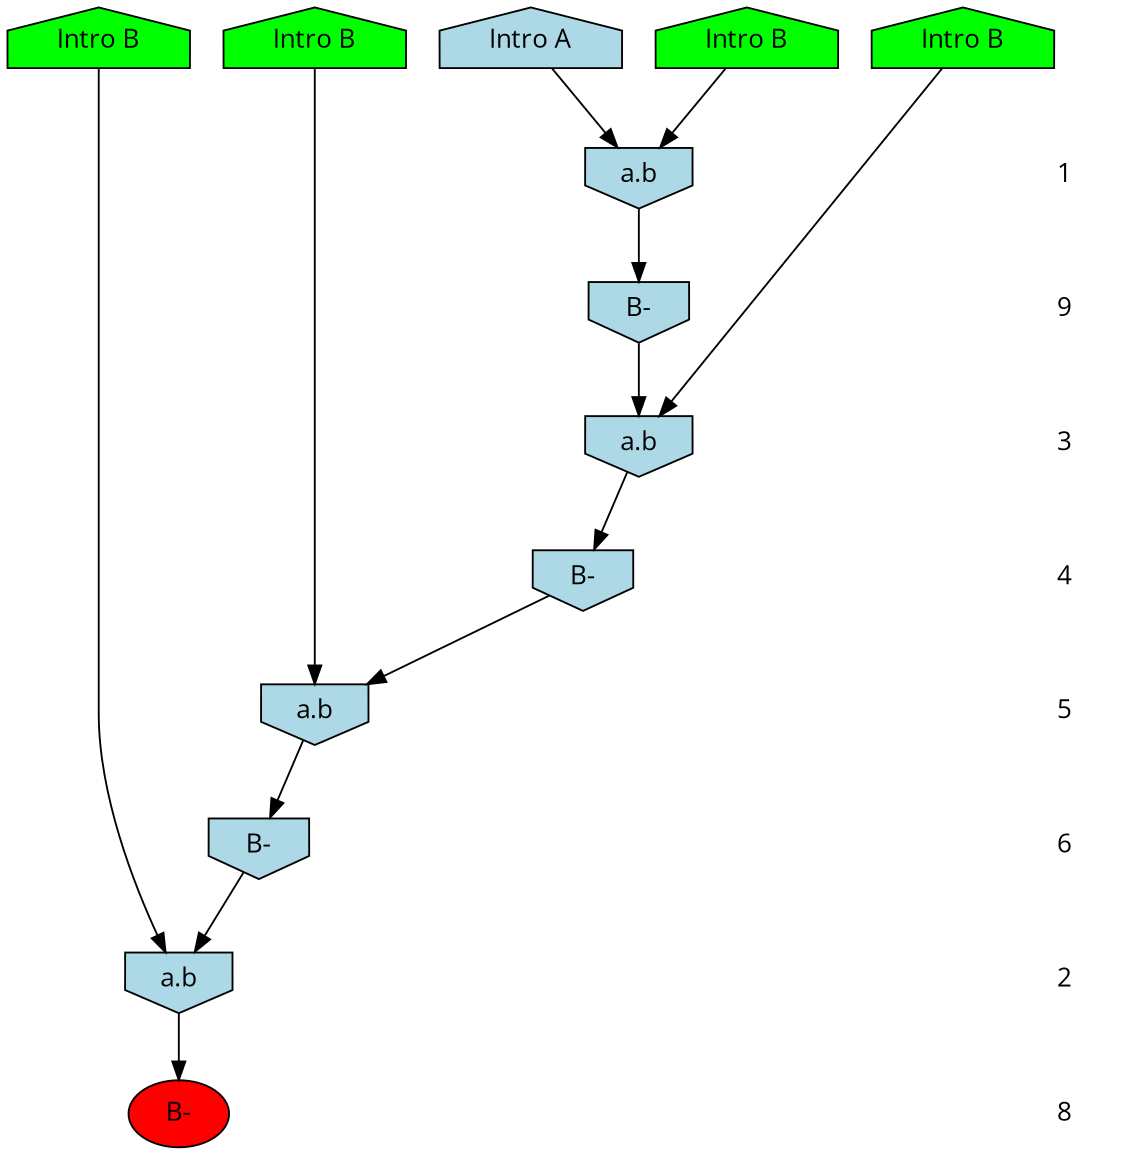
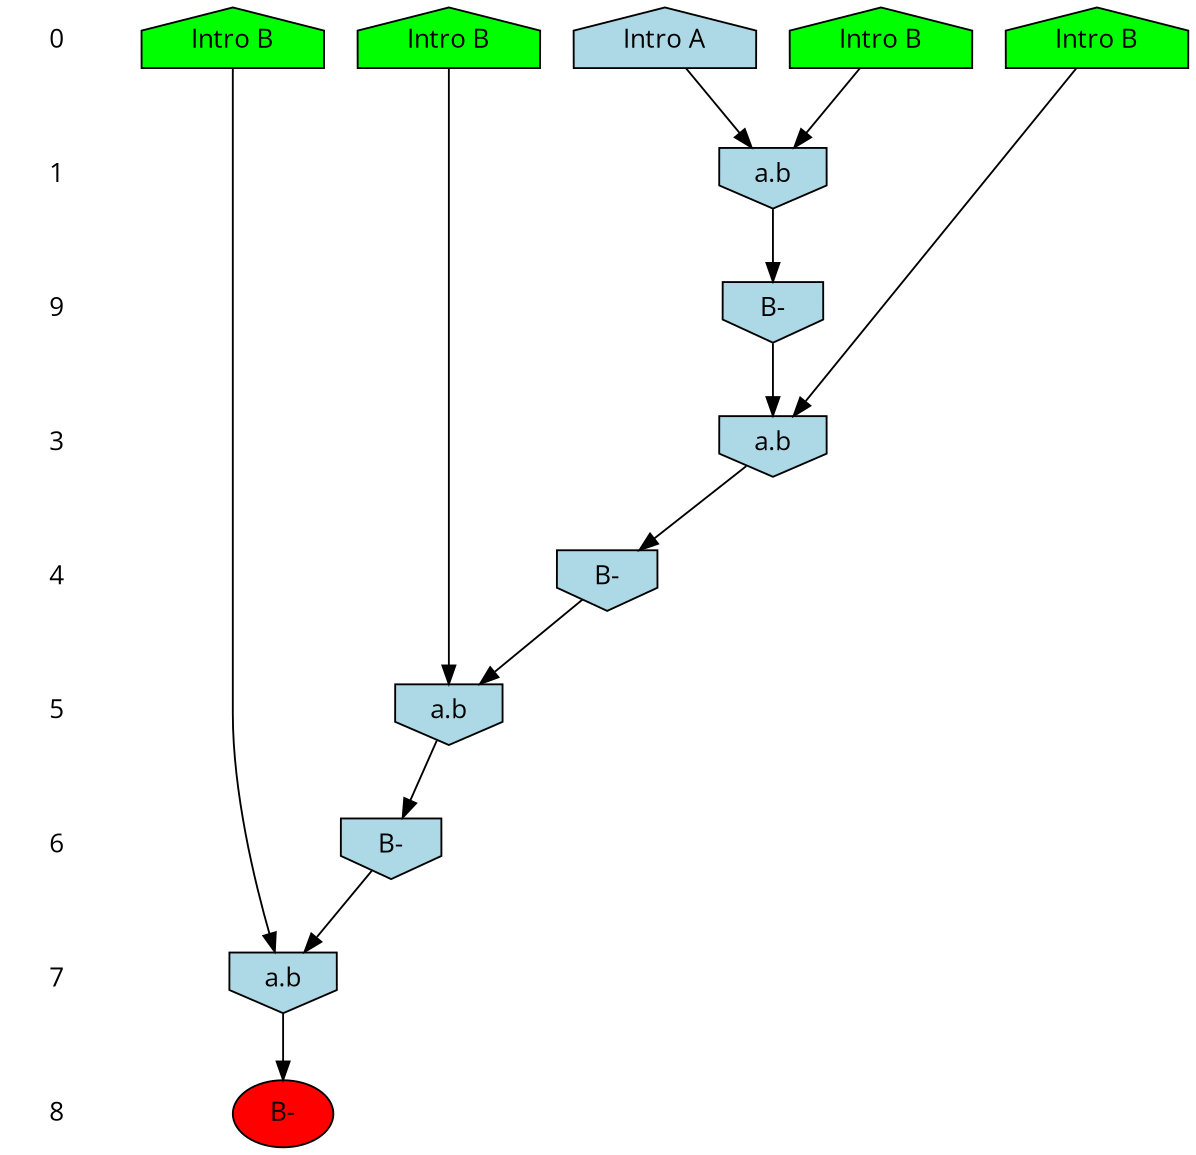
node "0": added
node "2": label "2" -> "7"
